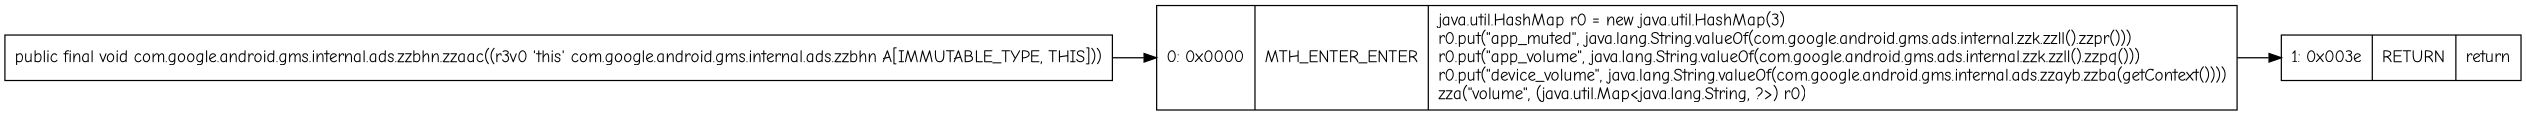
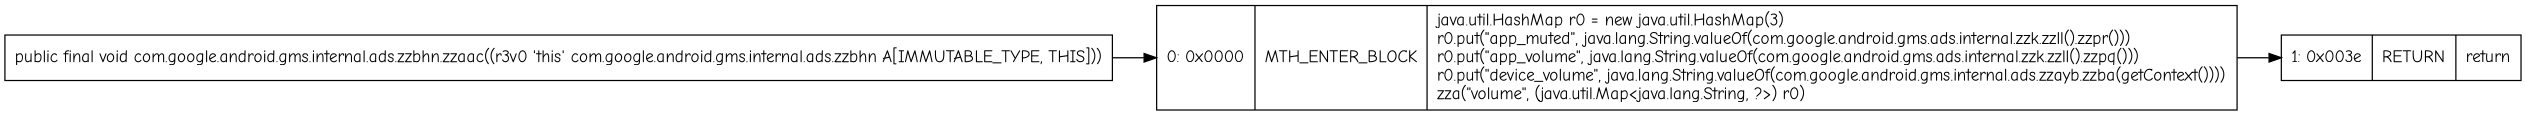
node "0: 0x0000": text "MTH_ENTER_ENTER" -> "MTH_ENTER_BLOCK"
